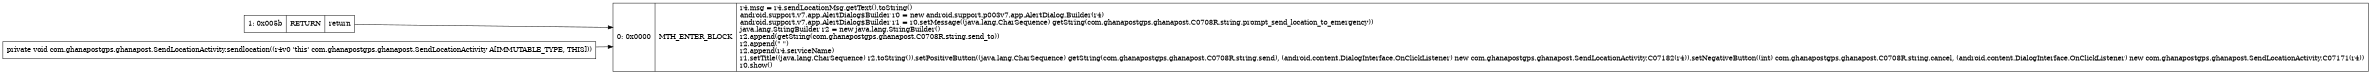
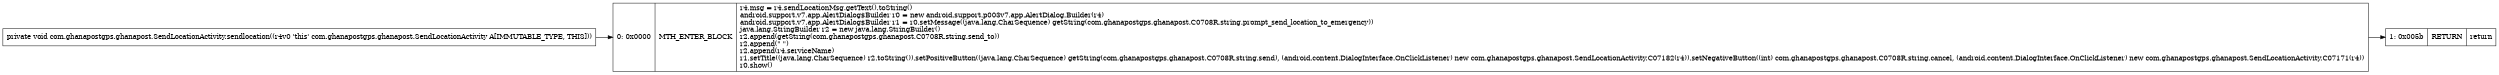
edge "1: 0x005b" -> "0: 0x0000": reversed
